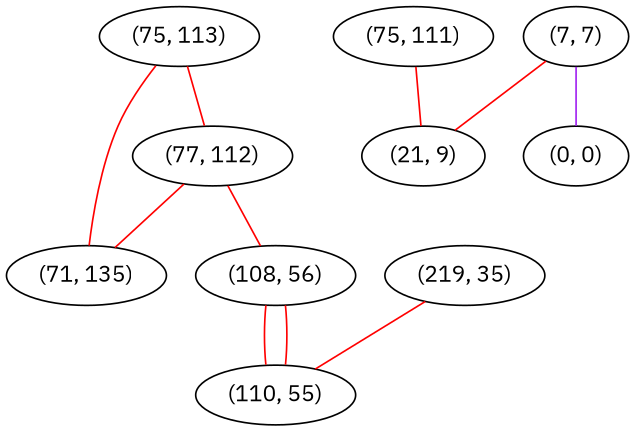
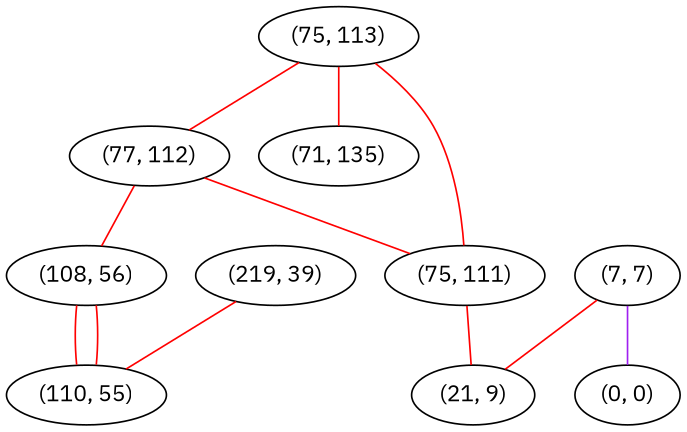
edge "(75, 113)" -- "(75, 111)": added
edge "(77, 112)" -- "(71, 135)": now "(77, 112)" -- "(75, 111)"
node "(219, 35)": label "(219, 35)" -> "(219, 39)"
